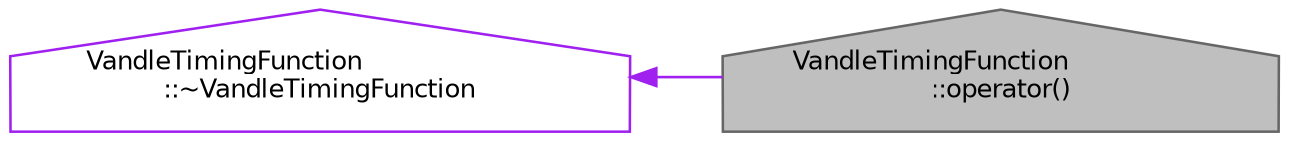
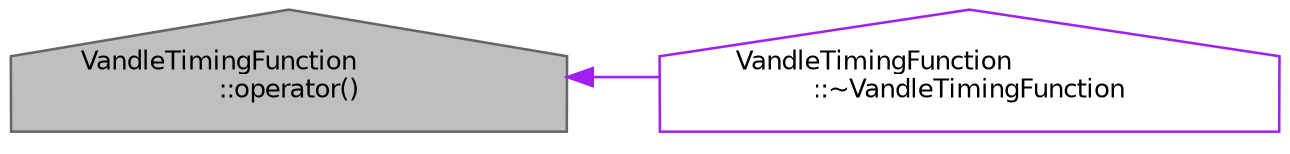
edge "VandleTimingFunction ::operator()" -> "VandleTimingFunction ::~VandleTimingFunction": reversed
